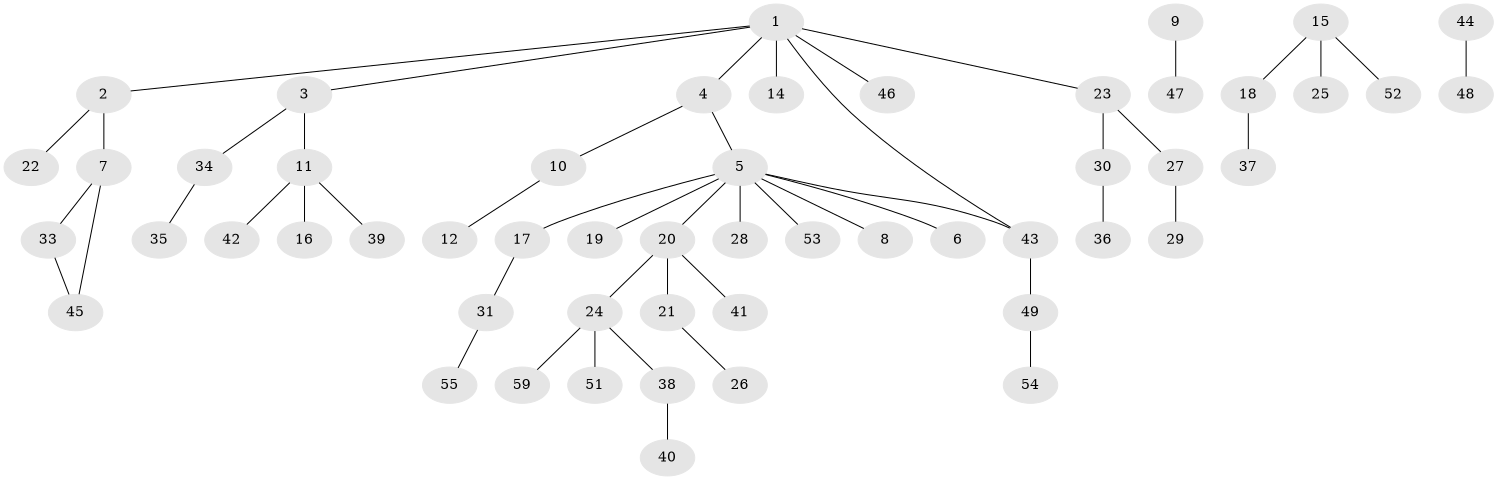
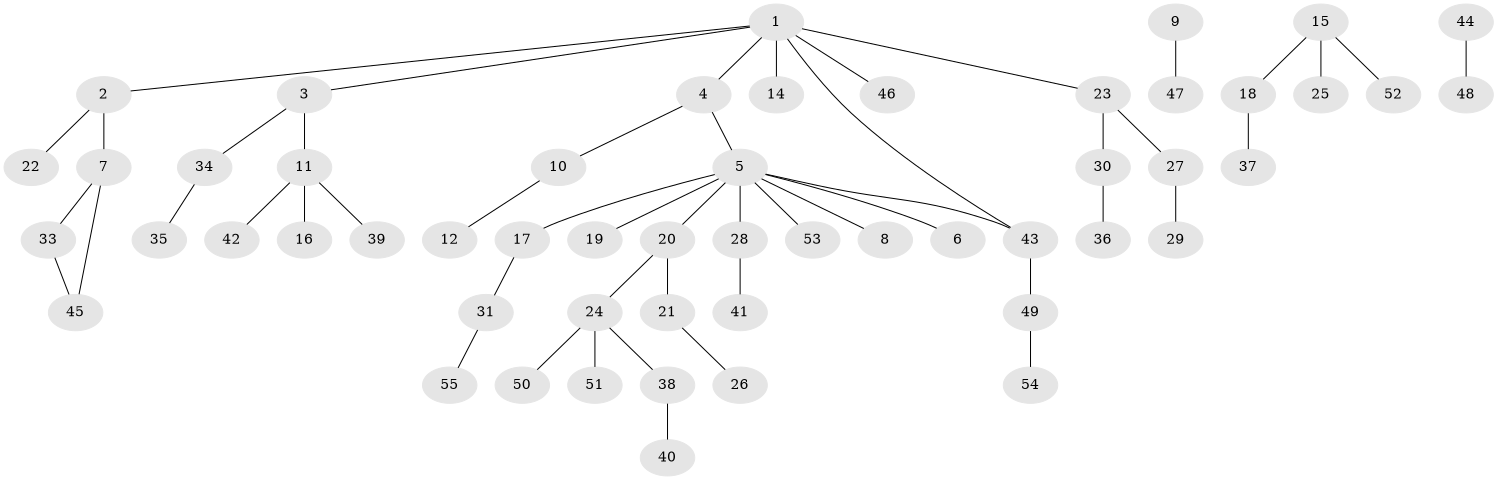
edge "20" -- "41": now "28" -- "41"
node "59": label "59" -> "50"
